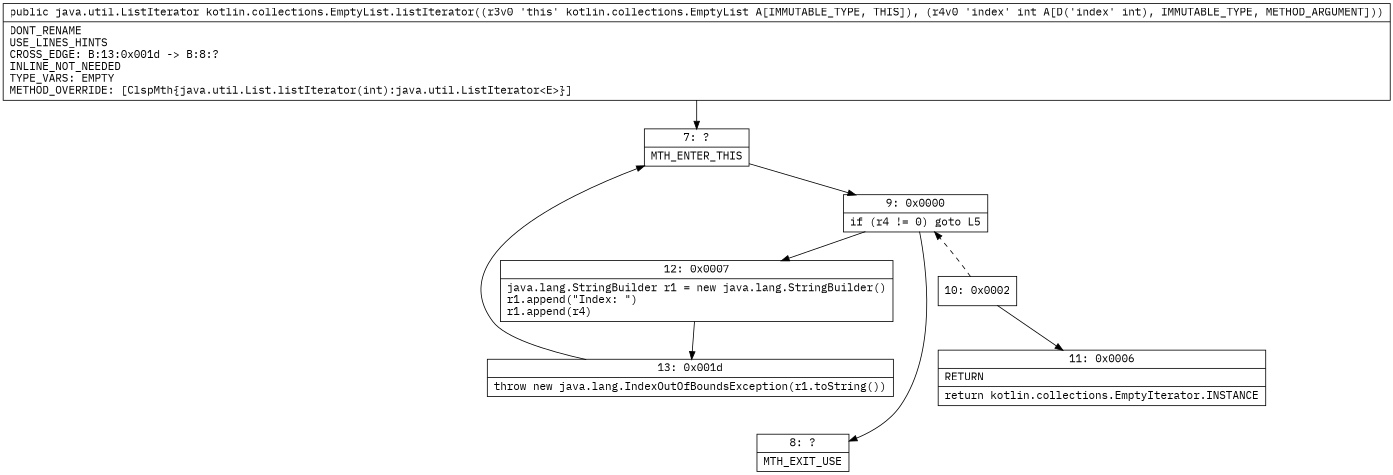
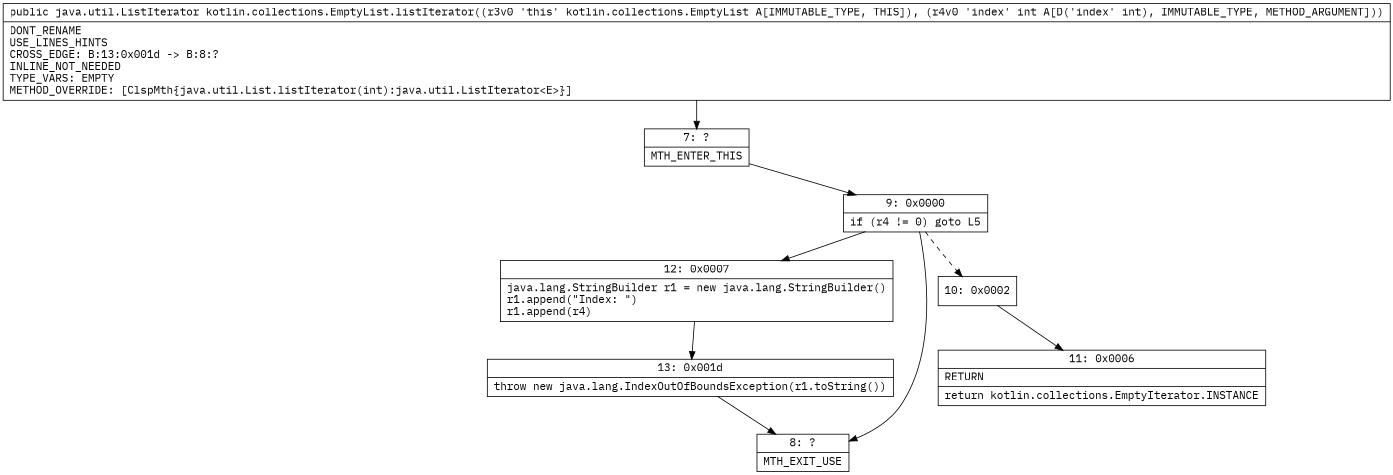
edge "10: 0x0002" -> "9: 0x0000": reversed
edge "13: 0x001d" -> "7: ?": now "13: 0x001d" -> "8: ?"
